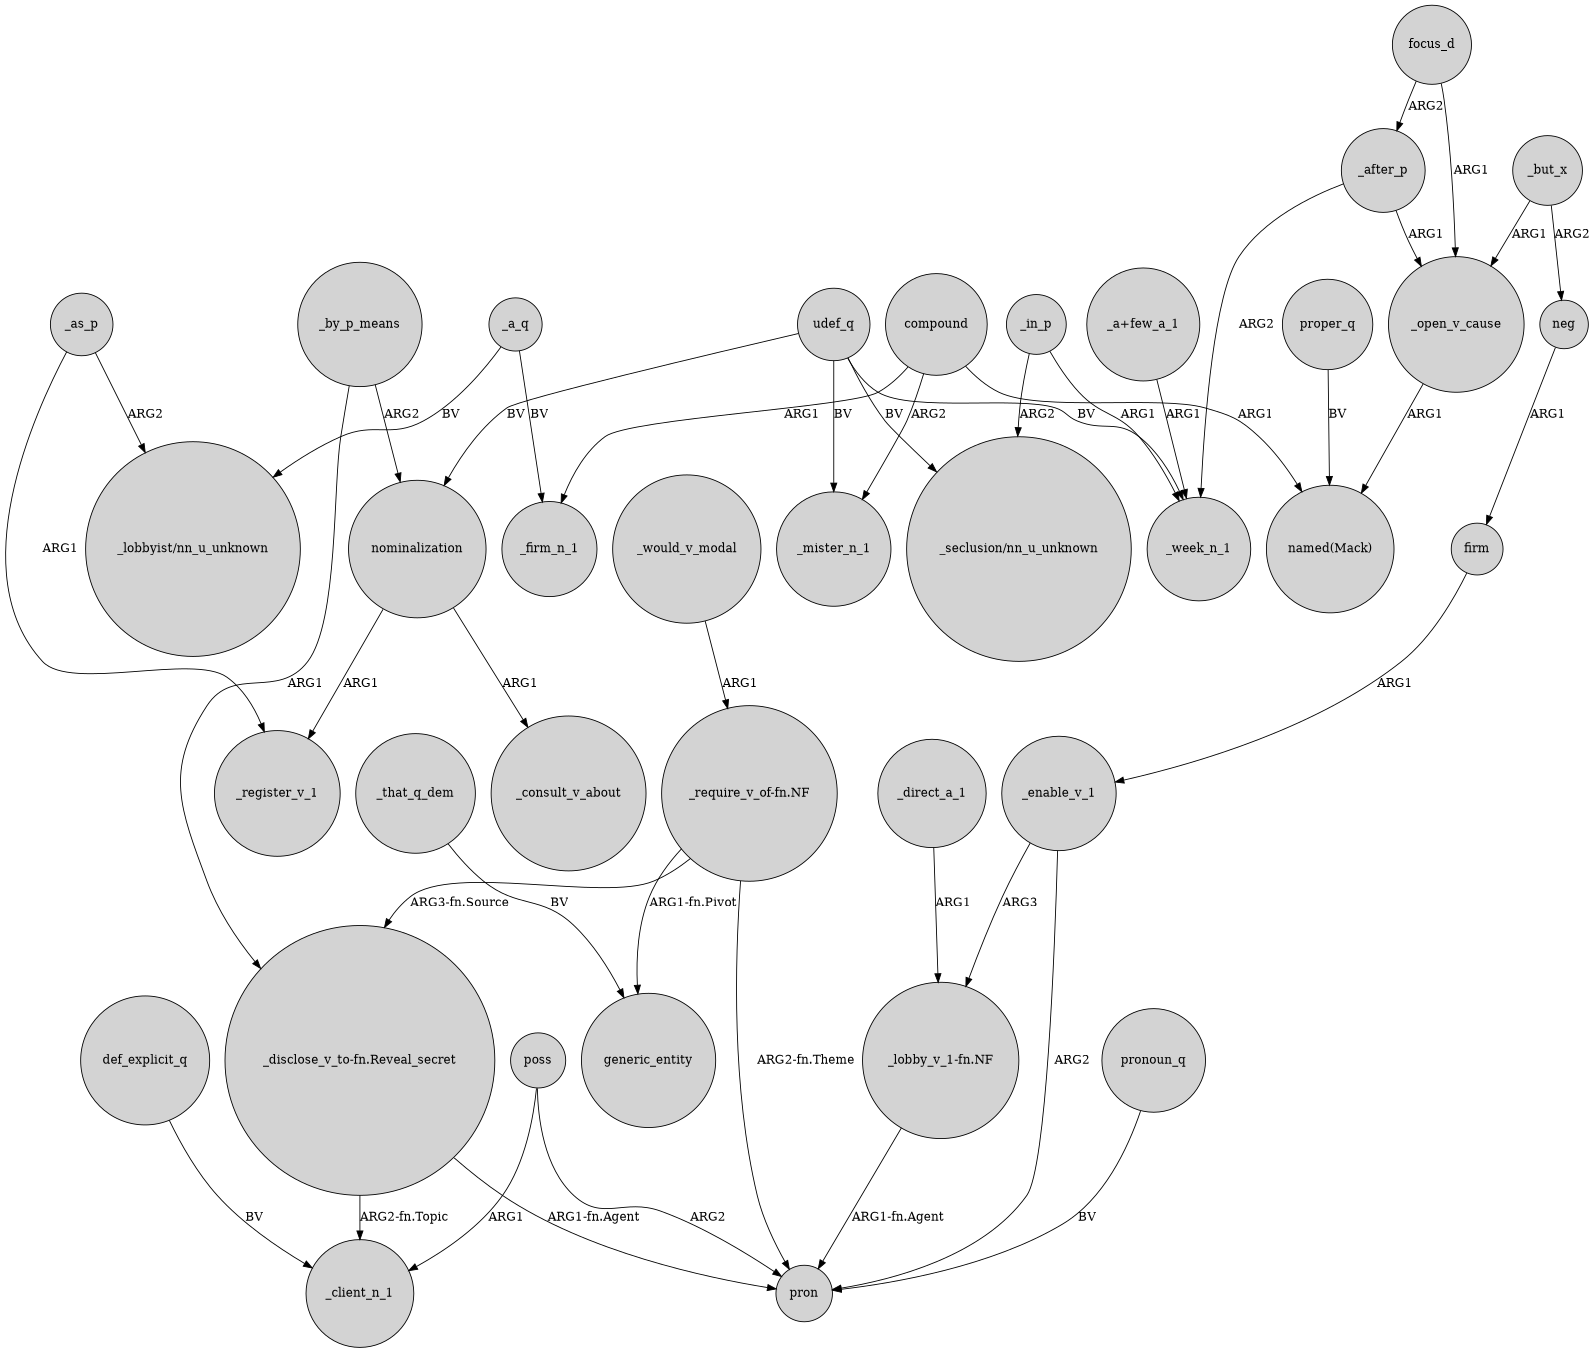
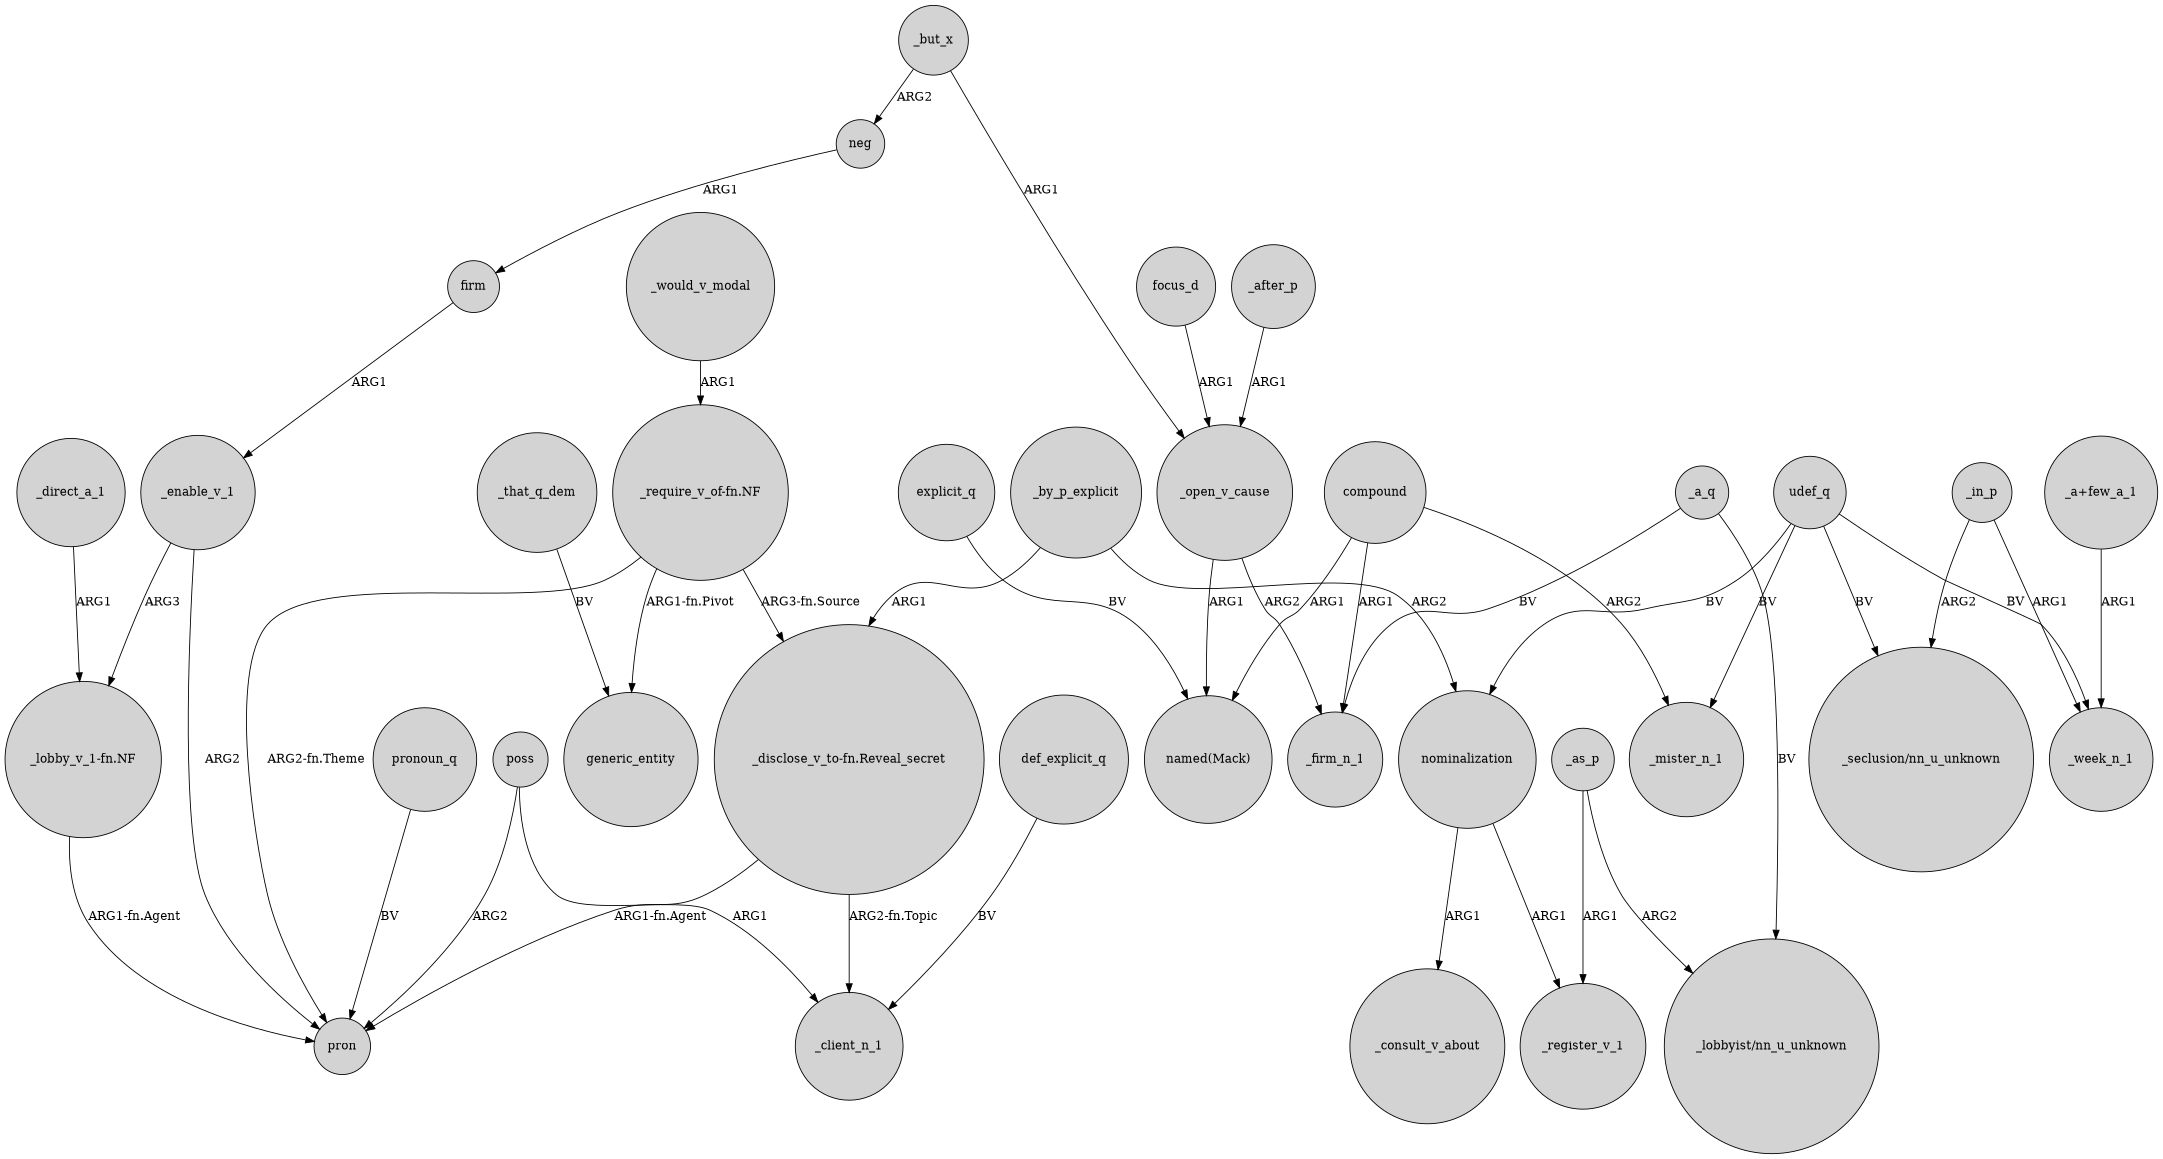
edge "focus_d" -> "_after_p": removed, label "ARG2"
edge "_after_p" -> "_week_n_1": removed, label "ARG2"
node "_by_p_means": label "_by_p_means" -> "_by_p_explicit"
node "proper_q": label "proper_q" -> "explicit_q"
edge "_open_v_cause" -> "_firm_n_1": added, label "ARG2"
